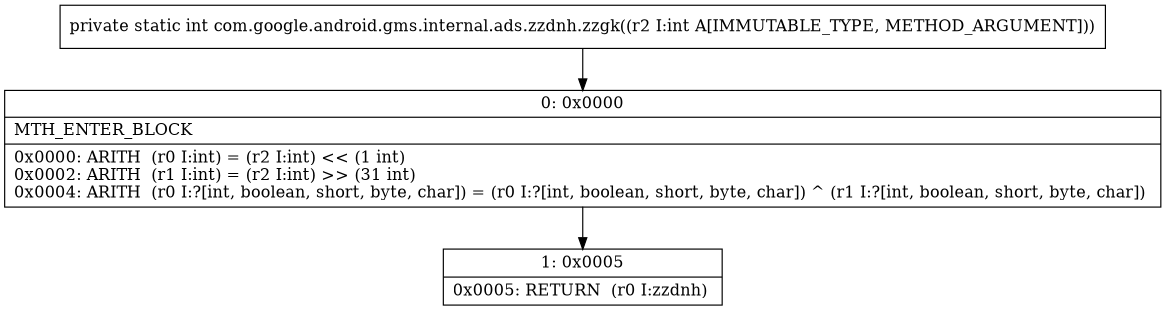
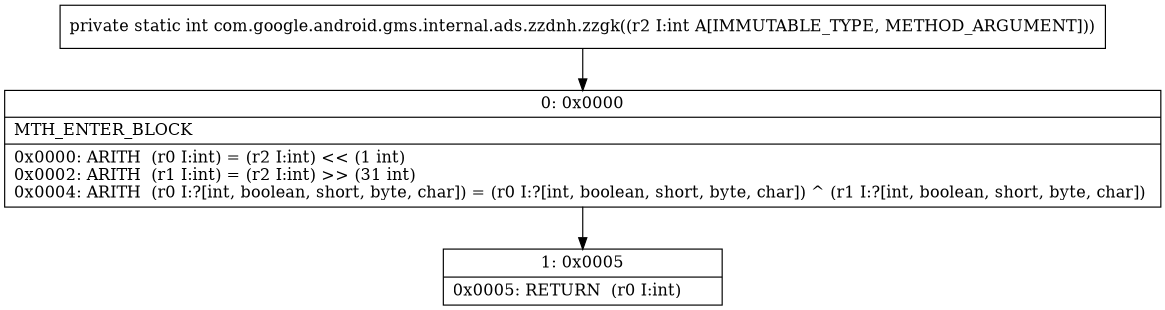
node "1: 0x0005": text "0x0005: RETURN  (r0 I:zzdnh)" -> "0x0005: RETURN  (r0 I:int)"
